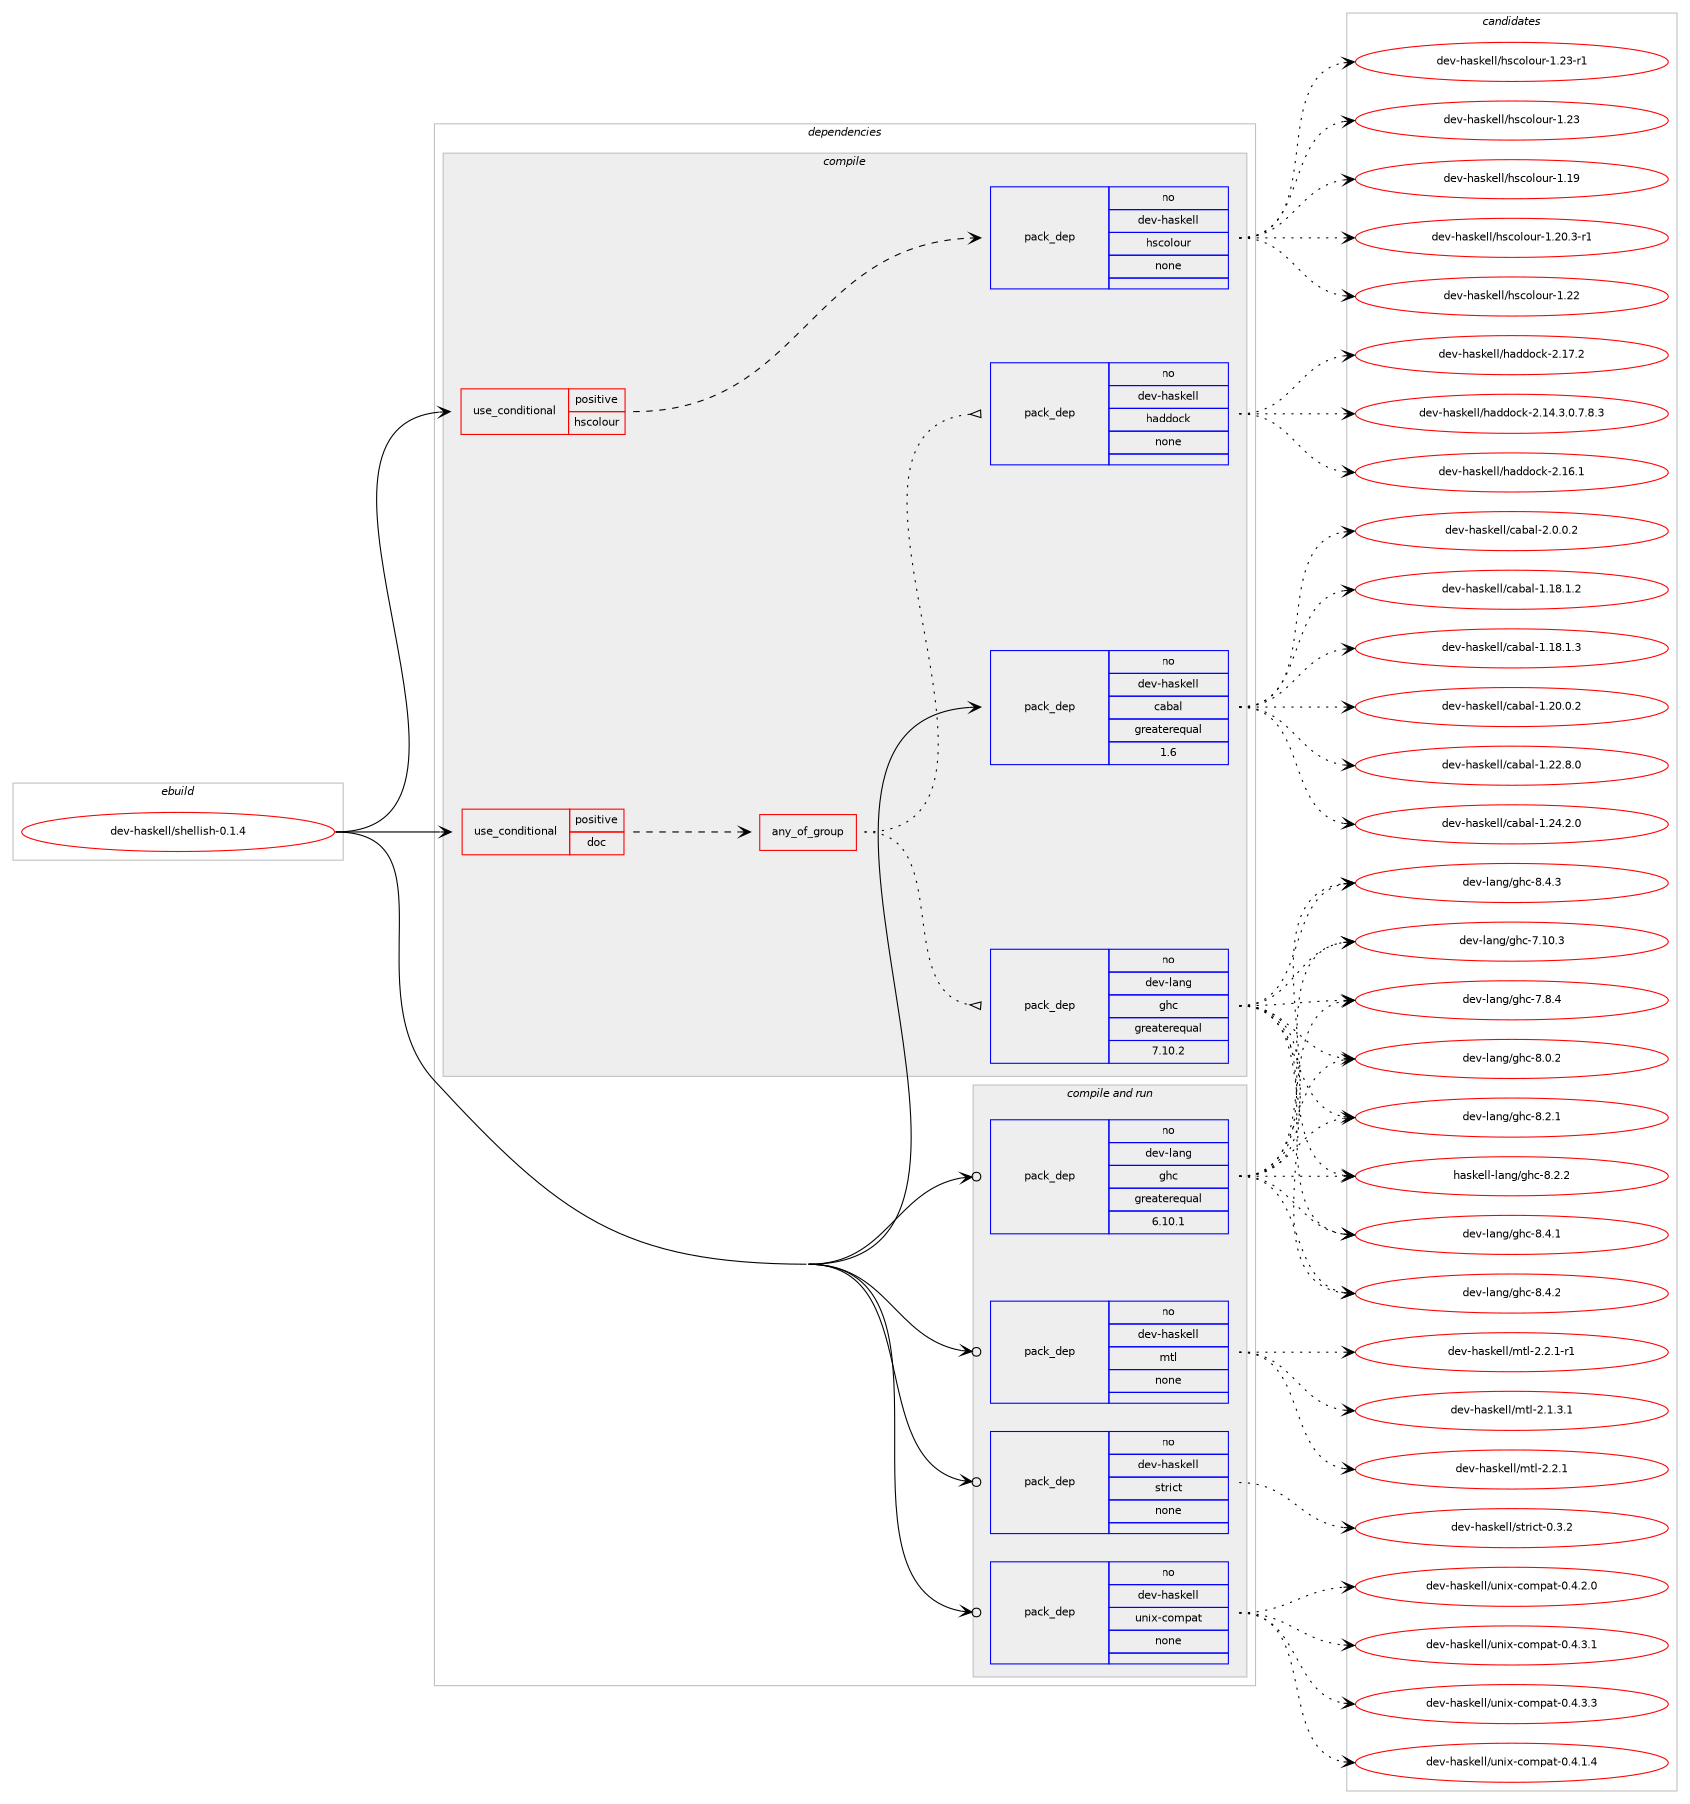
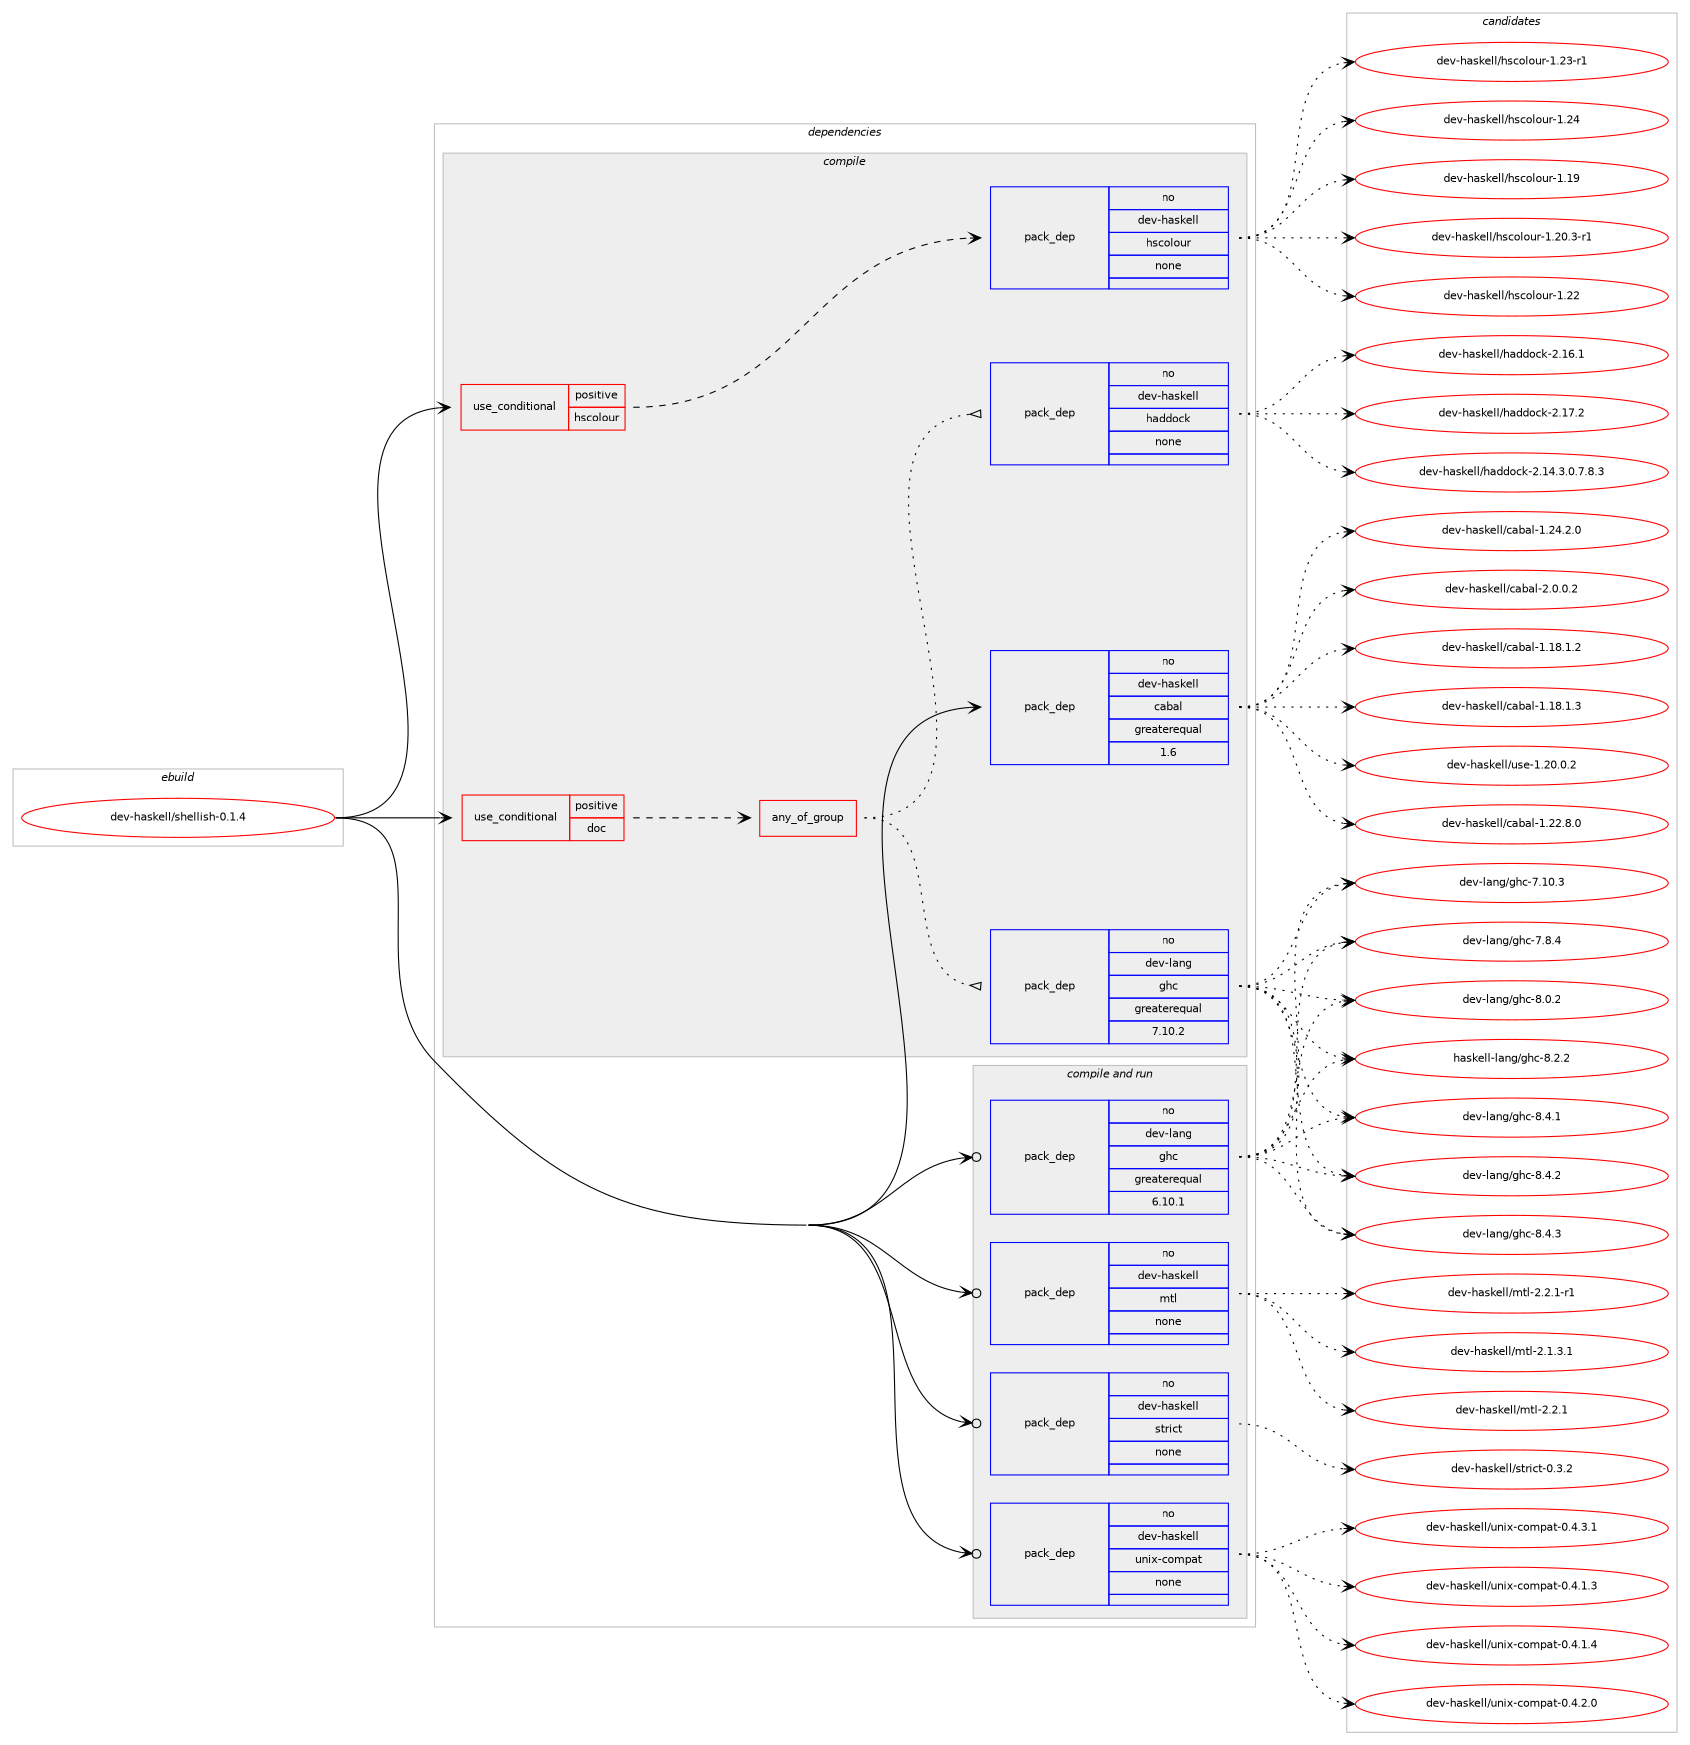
node "dev-haskell/hscolour-1.23": label "dev-haskell/hscolour-1.23" -> "dev-haskell/hscolour-1.24"
node "dev-haskell/cabal-1.20.0.2": label "dev-haskell/cabal-1.20.0.2" -> "dev-haskell/use-1.20.0.2"
node "dev-lang/ghc-8.2.1": removed
node "dev-haskell/unix-compat-0.4.3.3": label "dev-haskell/unix-compat-0.4.3.3" -> "dev-haskell/unix-compat-0.4.1.3"
